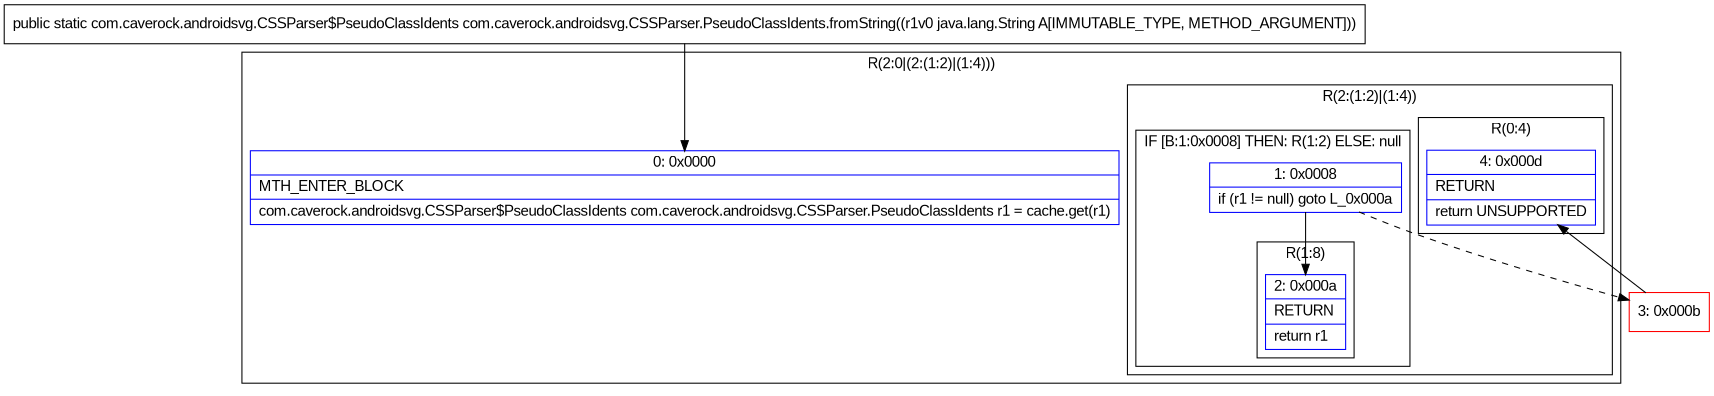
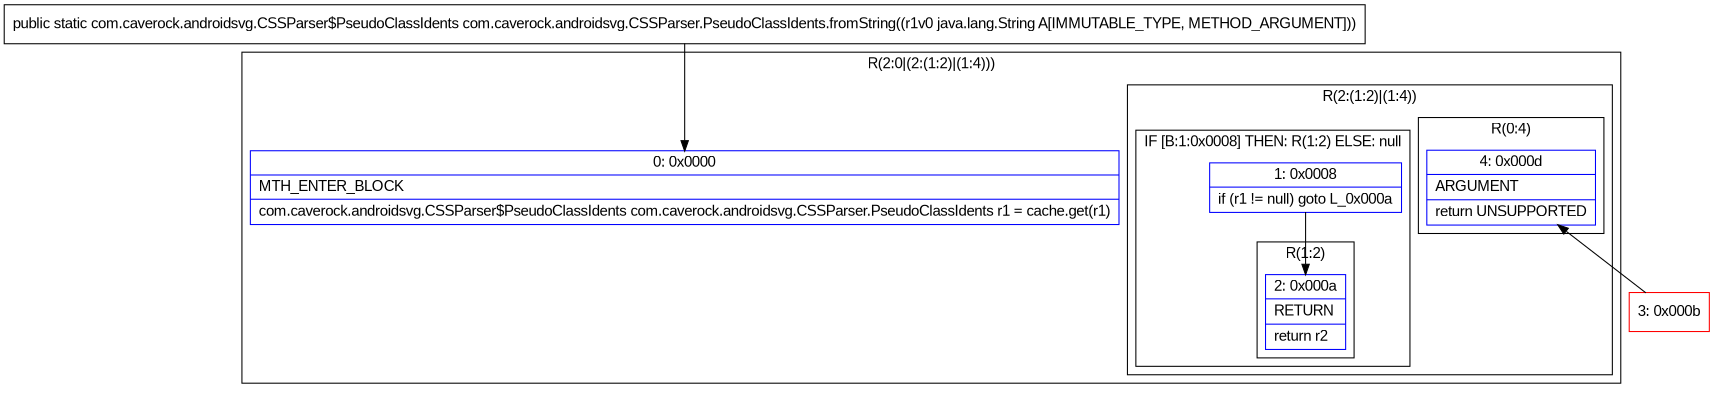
node "4: 0x000d": text "RETURN" -> "ARGUMENT"
cluster "R(1:8)": label "R(1:8)" -> "R(1:2)"
edge "1: 0x0008" -> "3: 0x000b": removed
node "2: 0x000a": text "return r1" -> "return r2"
